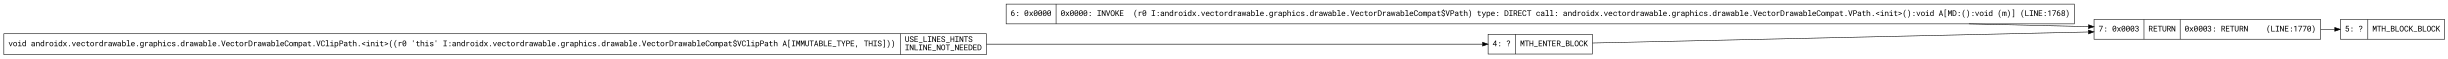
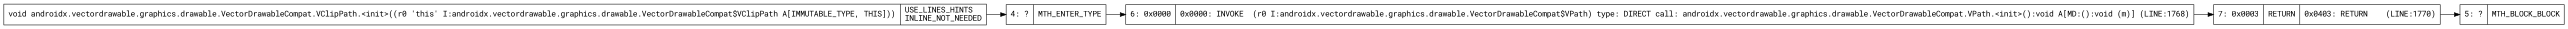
node "7: 0x0003": text "0x0003: RETURN    (LINE:1770)" -> "0x0403: RETURN    (LINE:1770)"
edge "4: ?" -> "7: 0x0003": now "4: ?" -> "6: 0x0000"
node "4: ?": text "MTH_ENTER_BLOCK" -> "MTH_ENTER_TYPE"
